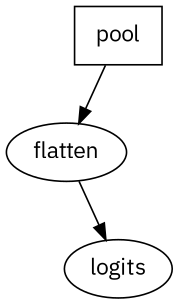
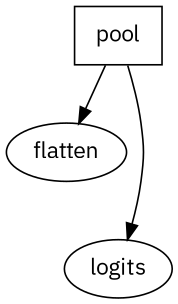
edge "flatten" -> "logits": now "pool" -> "logits"
